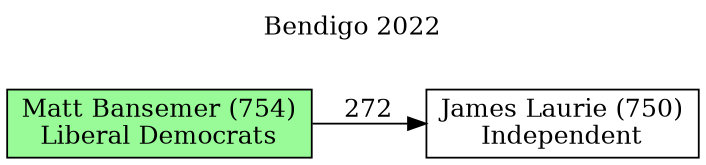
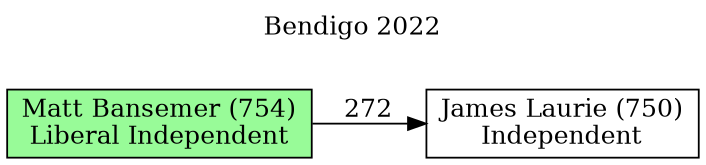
node "Matt Bansemer (754) Liberal Democrats": label "Matt Bansemer (754) Liberal Democrats" -> "Matt Bansemer (754) Liberal Independent"
